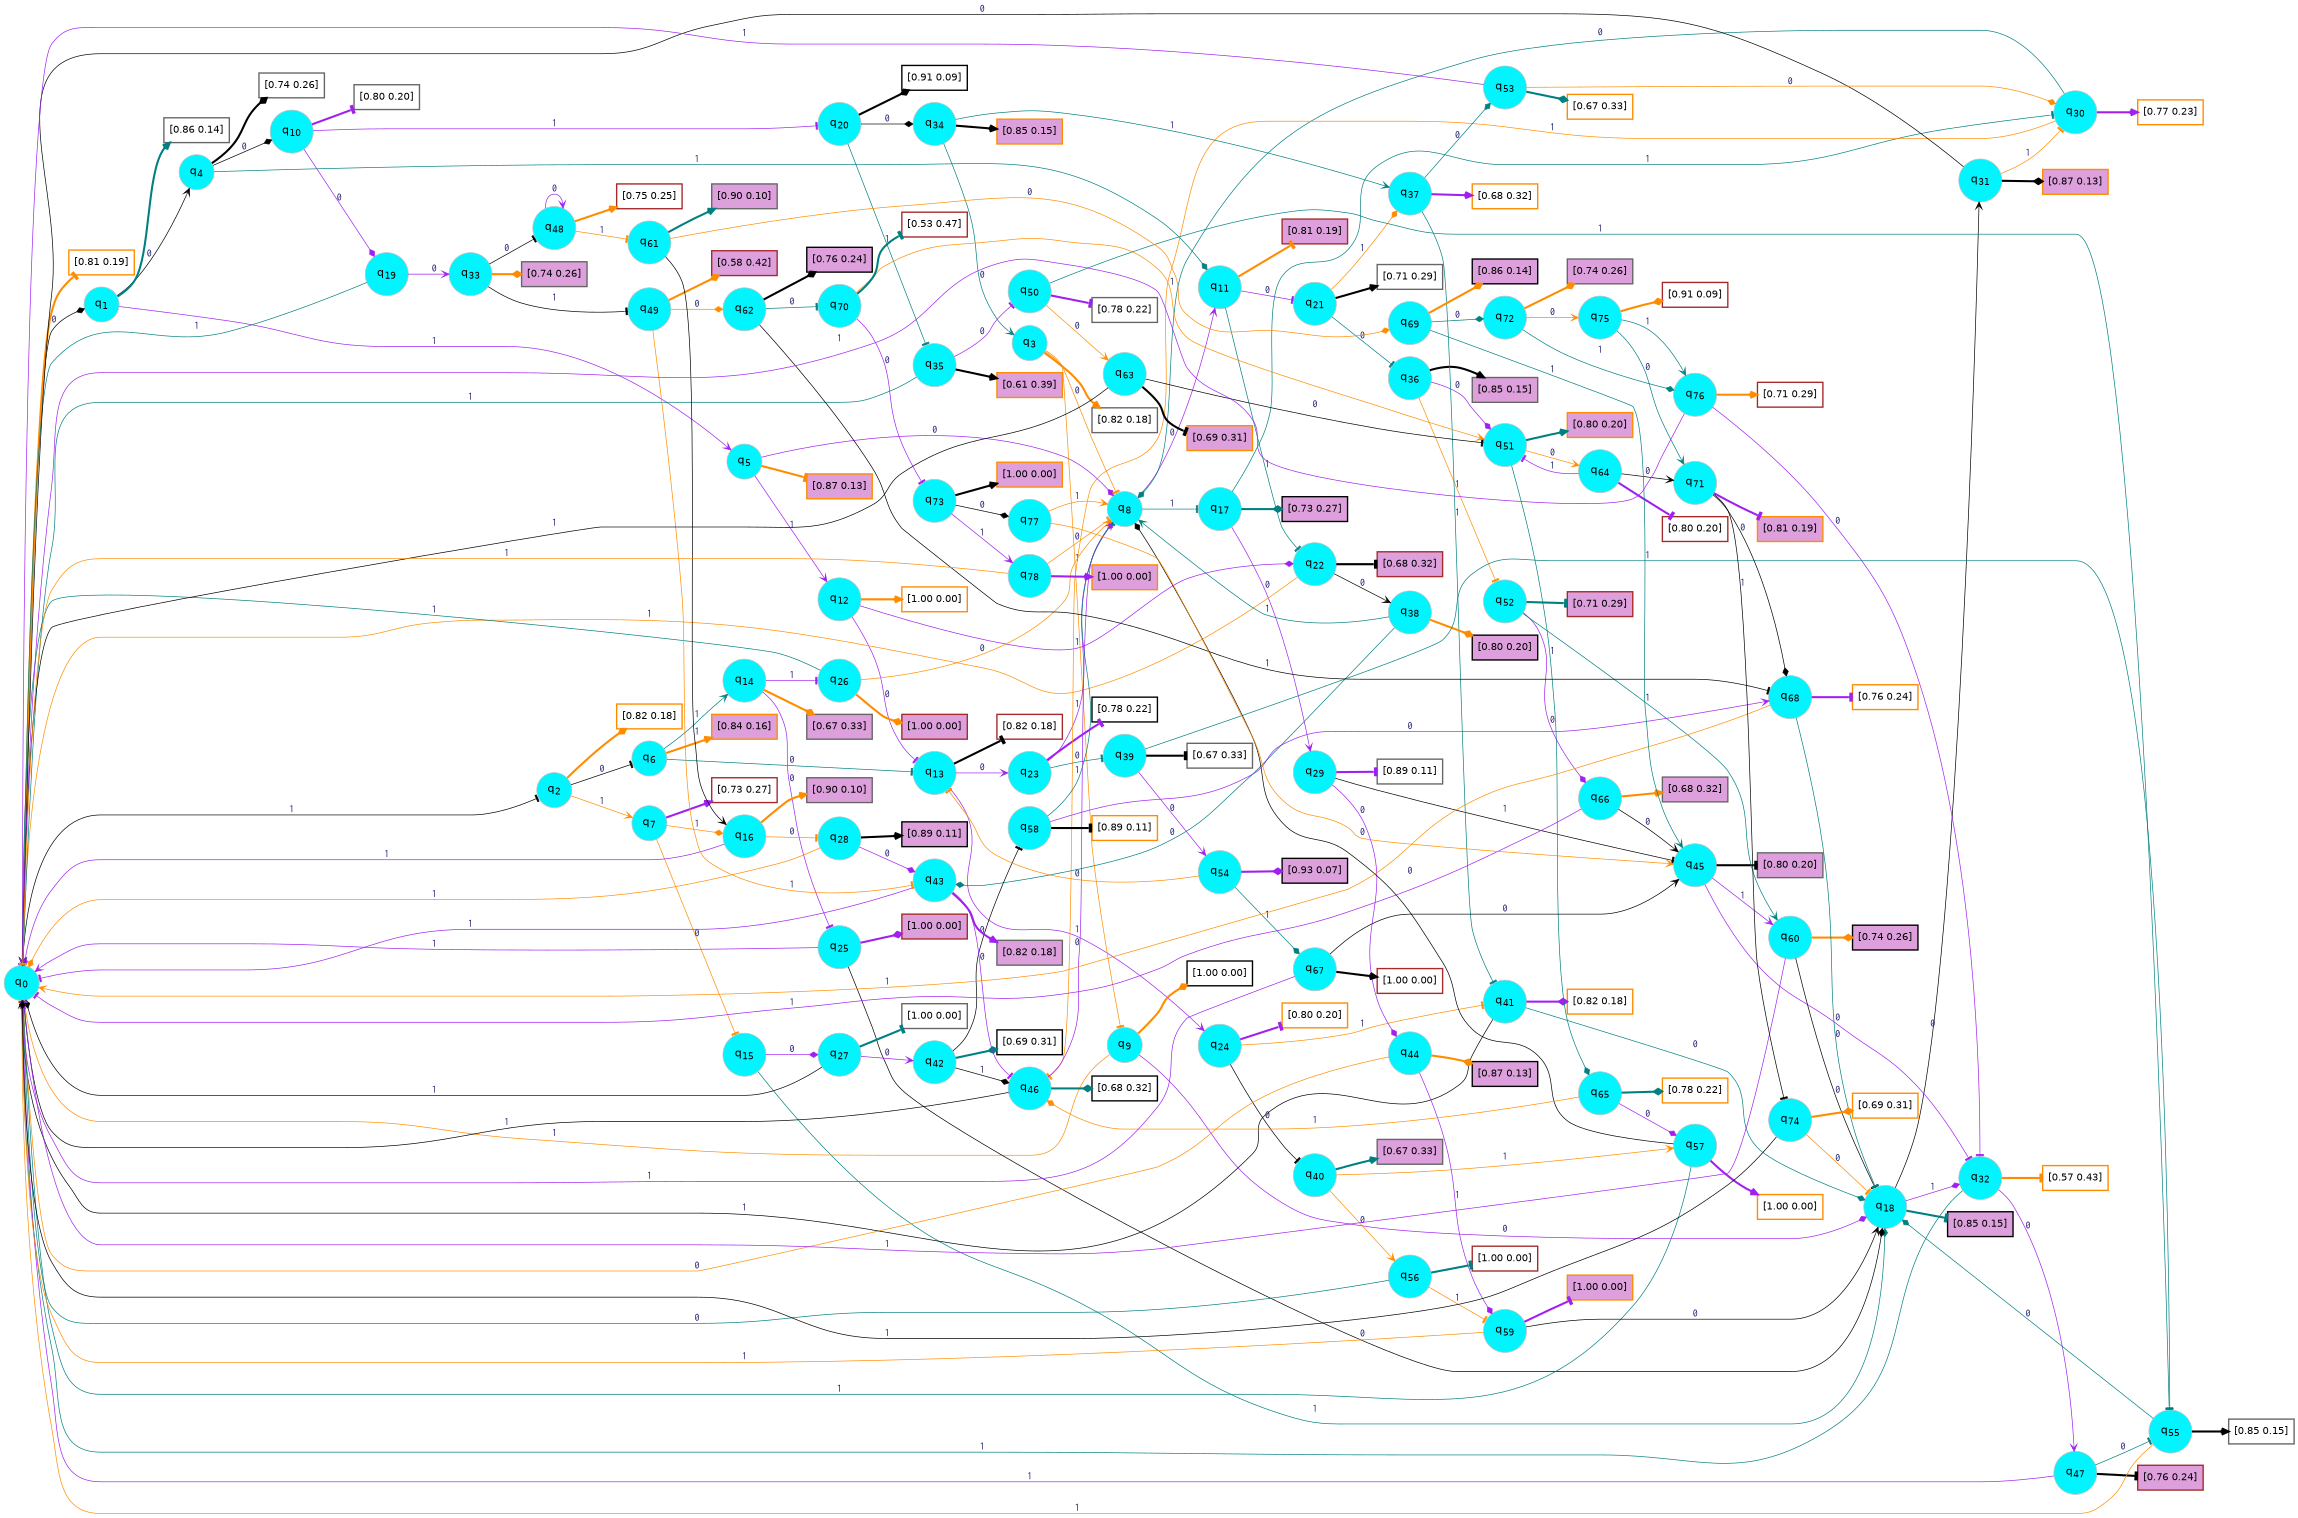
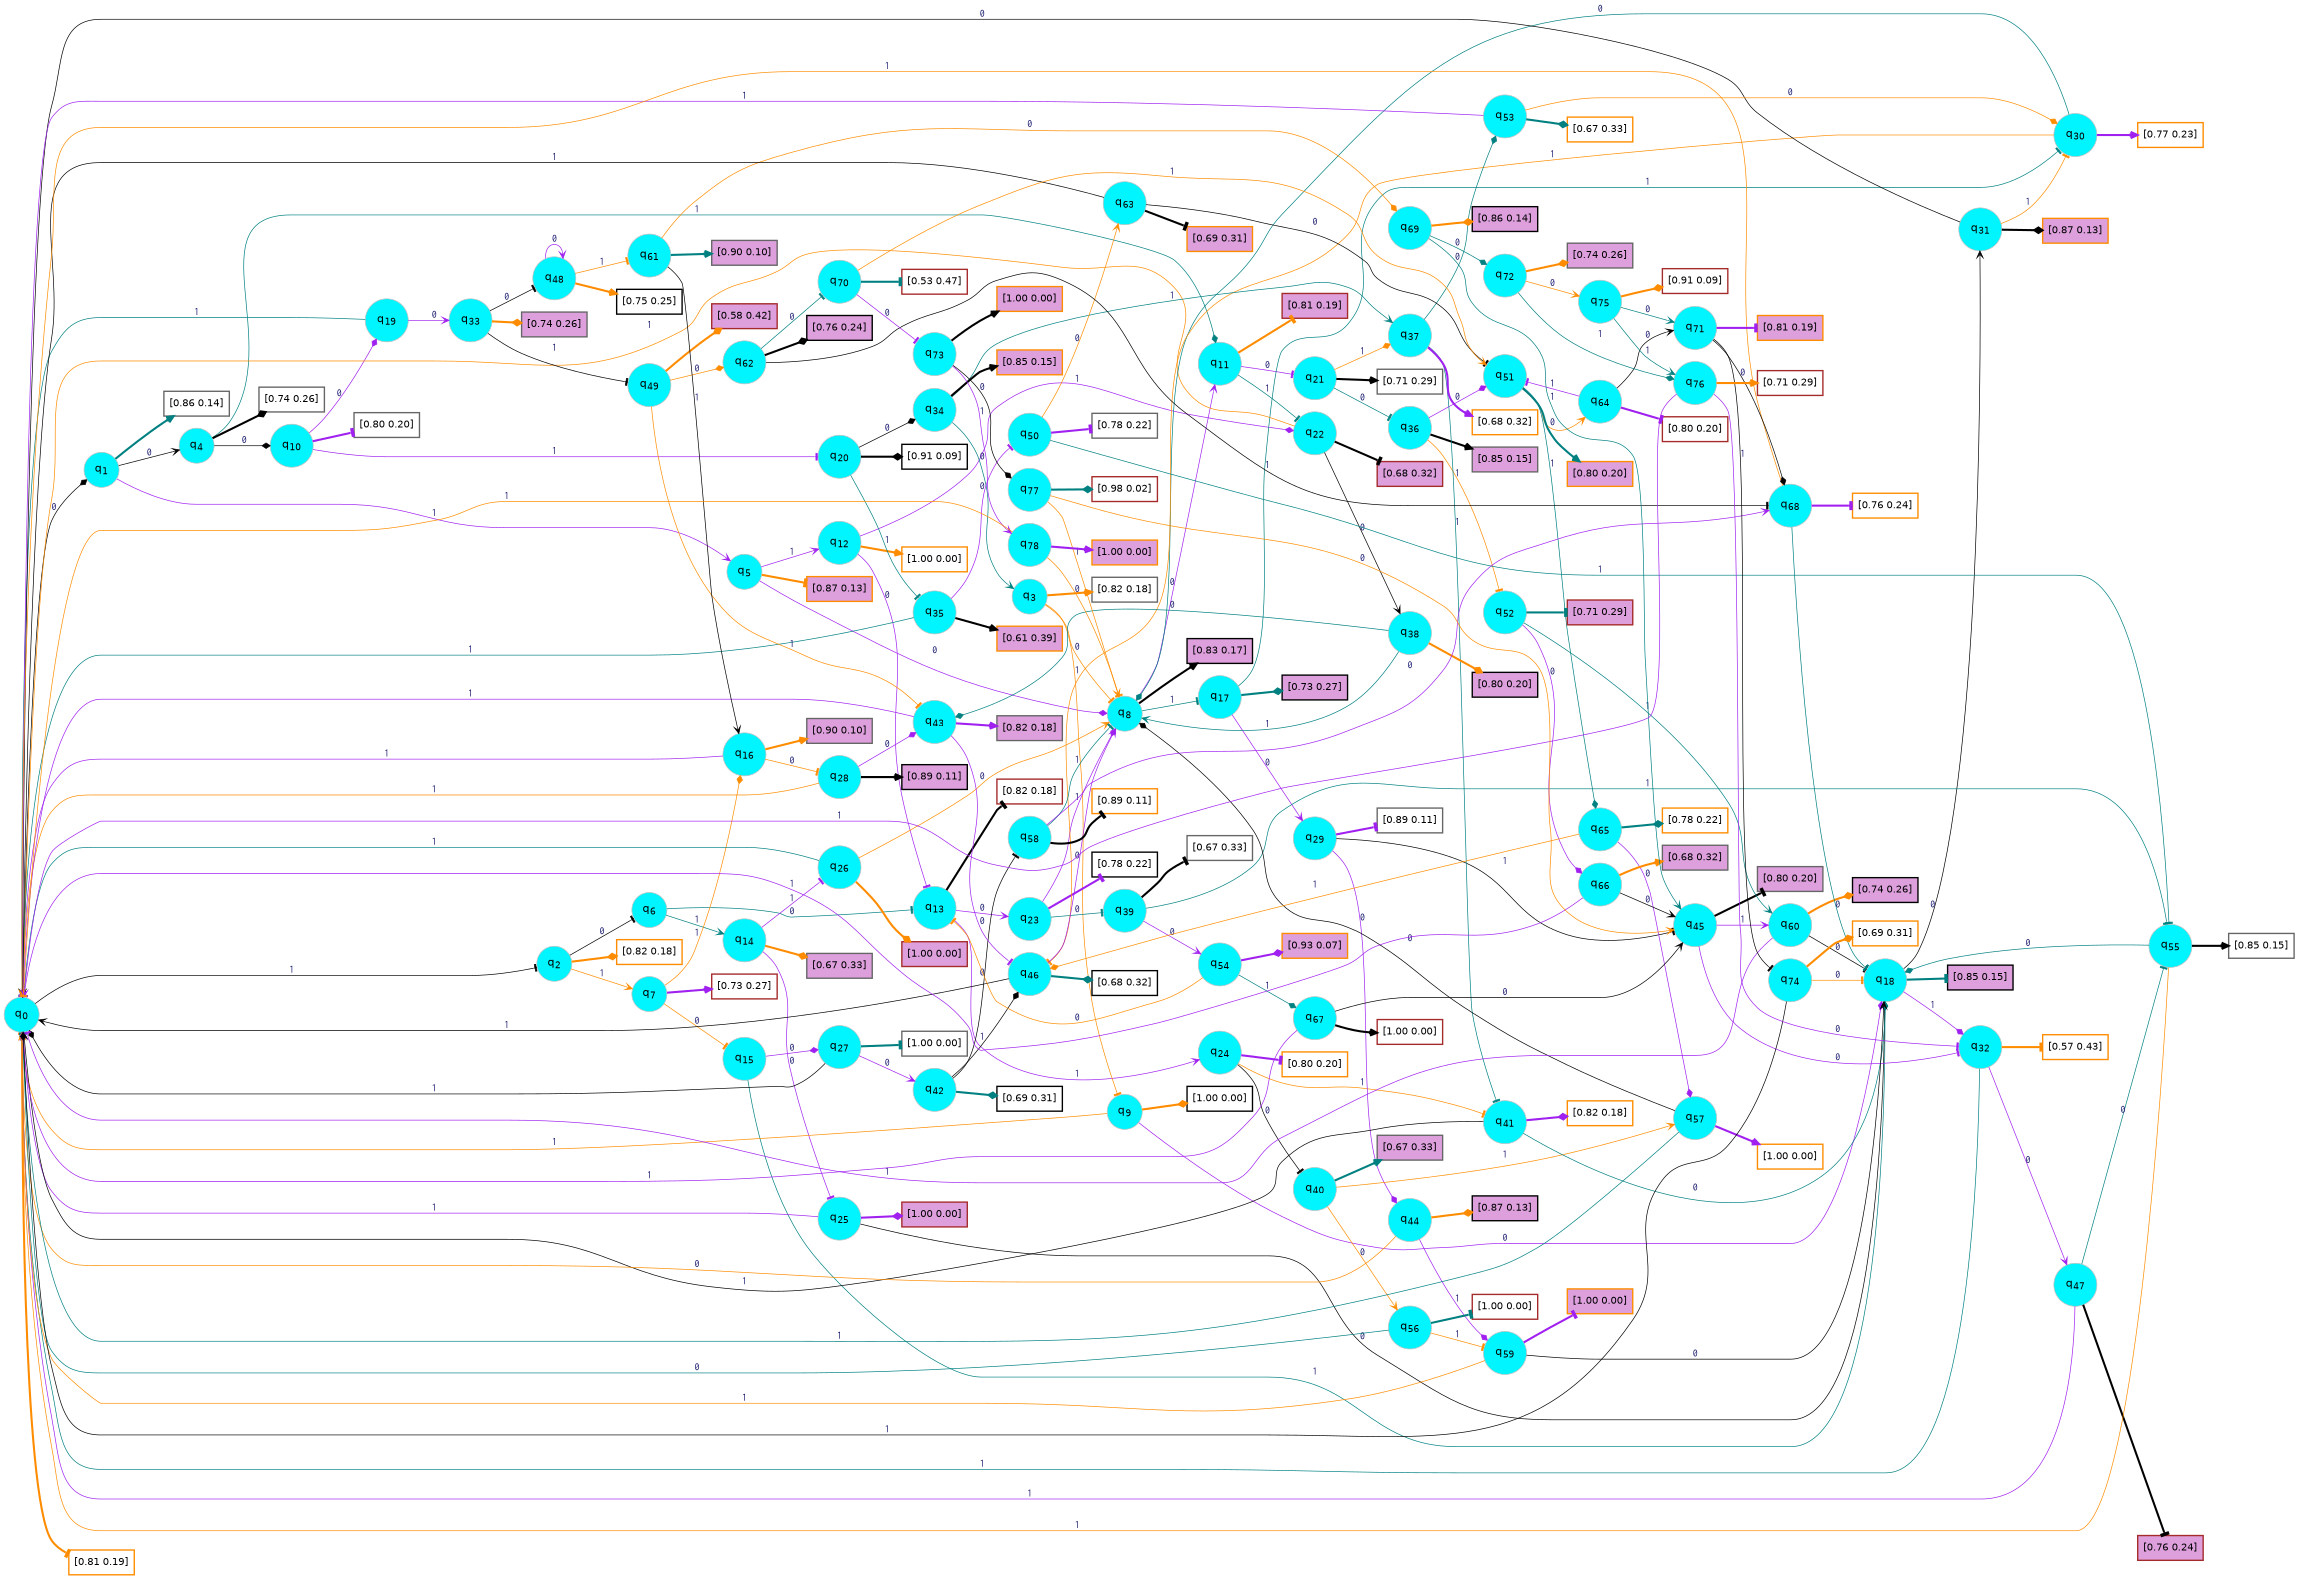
node "[0.75 0.25]": color brown -> black
node "[0.98 0.02]": added
node "[0.83 0.17]": added
node "[0.84 0.16]": removed
node "[0.93 0.07]": color black -> darkorange
